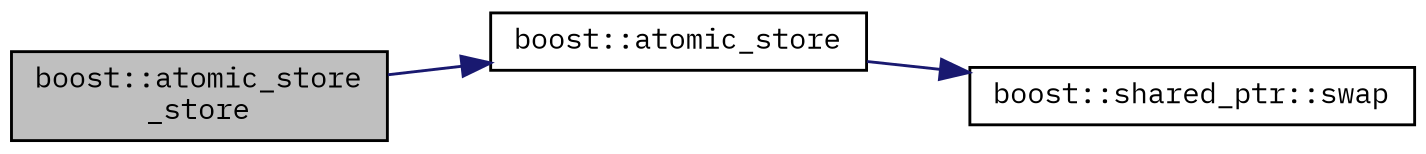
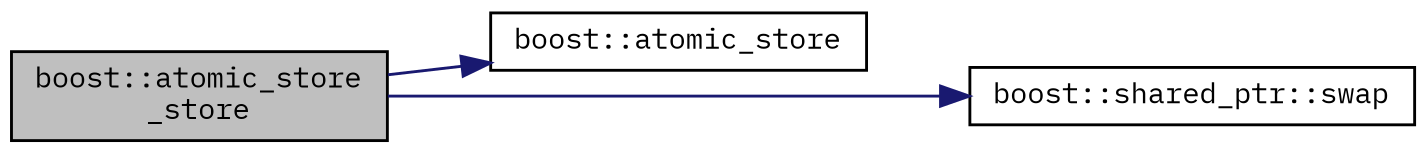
edge "boost::atomic_store" -> "boost::shared_ptr::swap": now "boost::atomic_store _store" -> "boost::shared_ptr::swap"
